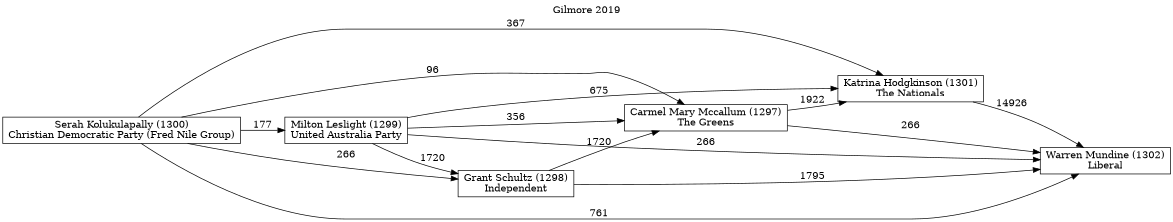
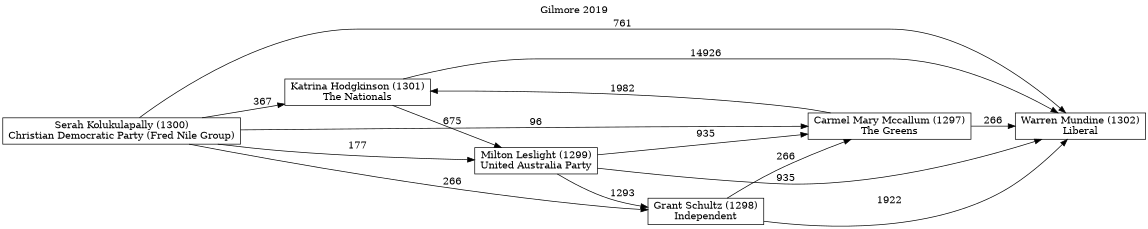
edge "Milton Leslight (1299) United Australia Party" -> "Katrina Hodgkinson (1301) The Nationals": reversed
edge "Carmel Mary Mccallum (1297) The Greens" -> "Katrina Hodgkinson (1301) The Nationals": label "1922" -> "1982"
edge "Milton Leslight (1299) United Australia Party" -> "Carmel Mary Mccallum (1297) The Greens": label "356" -> "935"
edge "Grant Schultz (1298) Independent" -> "Carmel Mary Mccallum (1297) The Greens": label "1720" -> "266"
edge "Milton Leslight (1299) United Australia Party" -> "Warren Mundine (1302) Liberal": label "266" -> "935"
edge "Milton Leslight (1299) United Australia Party" -> "Grant Schultz (1298) Independent": label "1720" -> "1293"
edge "Grant Schultz (1298) Independent" -> "Warren Mundine (1302) Liberal": label "1795" -> "1922"
